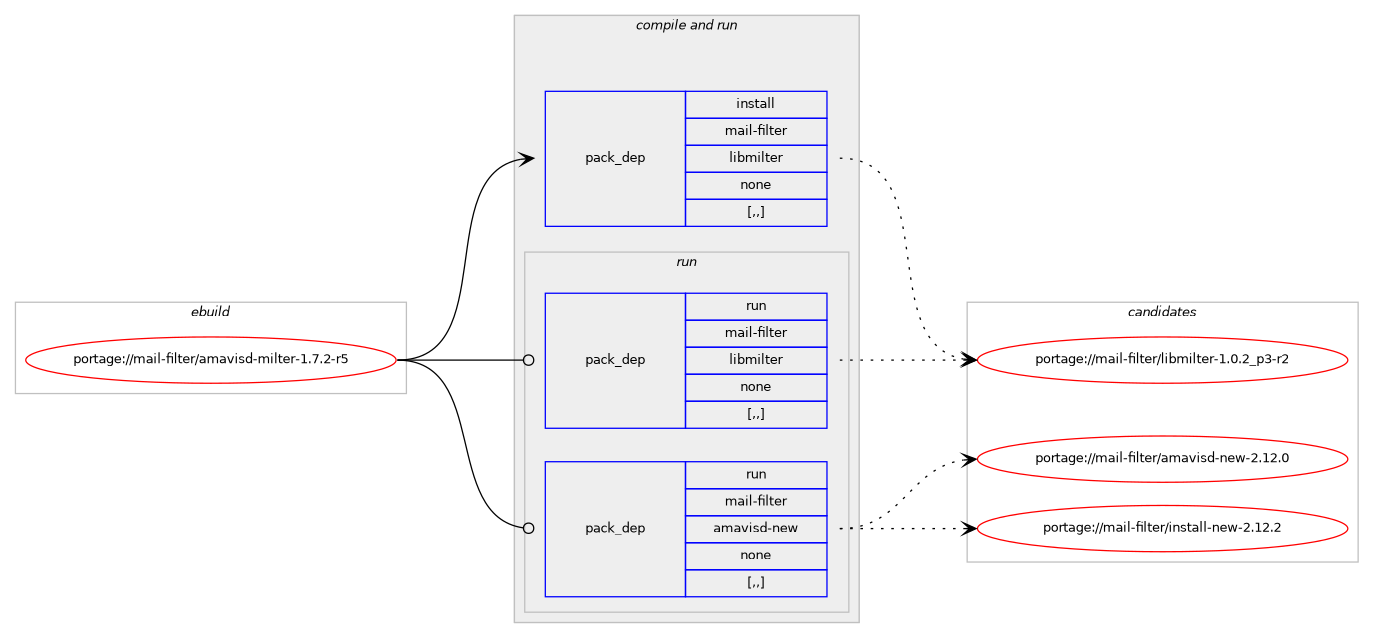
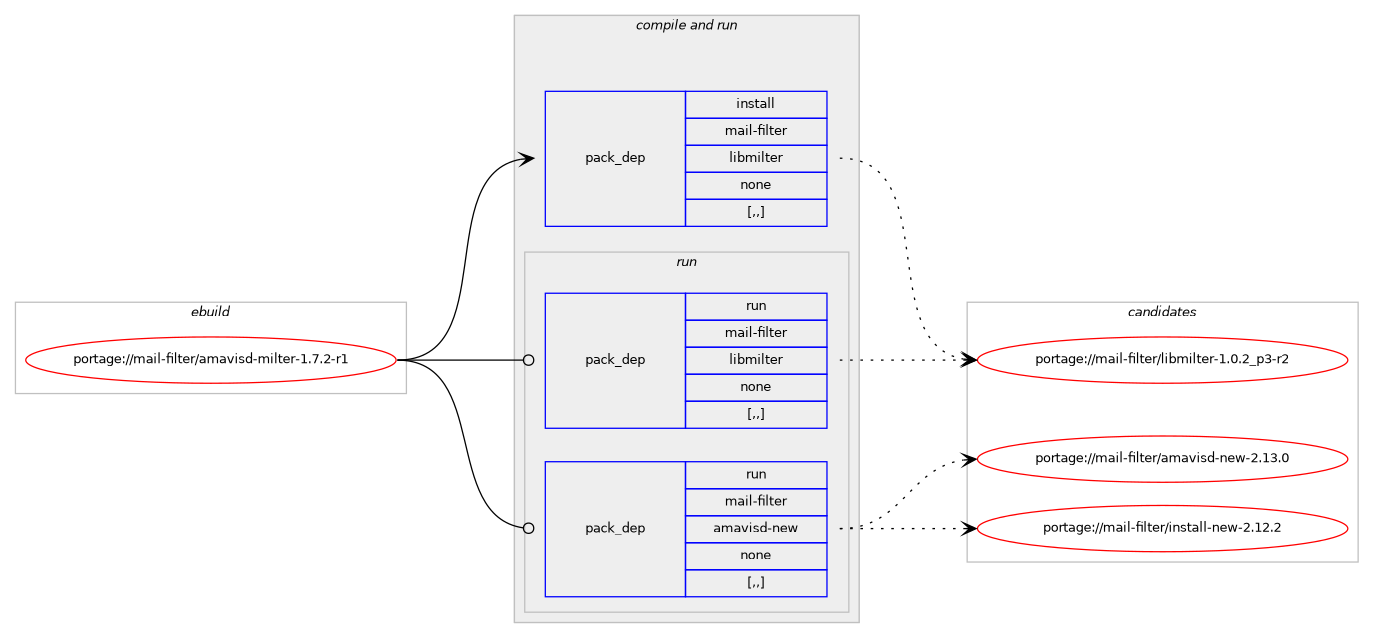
node "portage://mail-filter/amavisd-milter-1.7.2-r5": label "portage://mail-filter/amavisd-milter-1.7.2-r5" -> "portage://mail-filter/amavisd-milter-1.7.2-r1"
node "portage://mail-filter/amavisd-new-2.12.0": label "portage://mail-filter/amavisd-new-2.12.0" -> "portage://mail-filter/amavisd-new-2.13.0"
